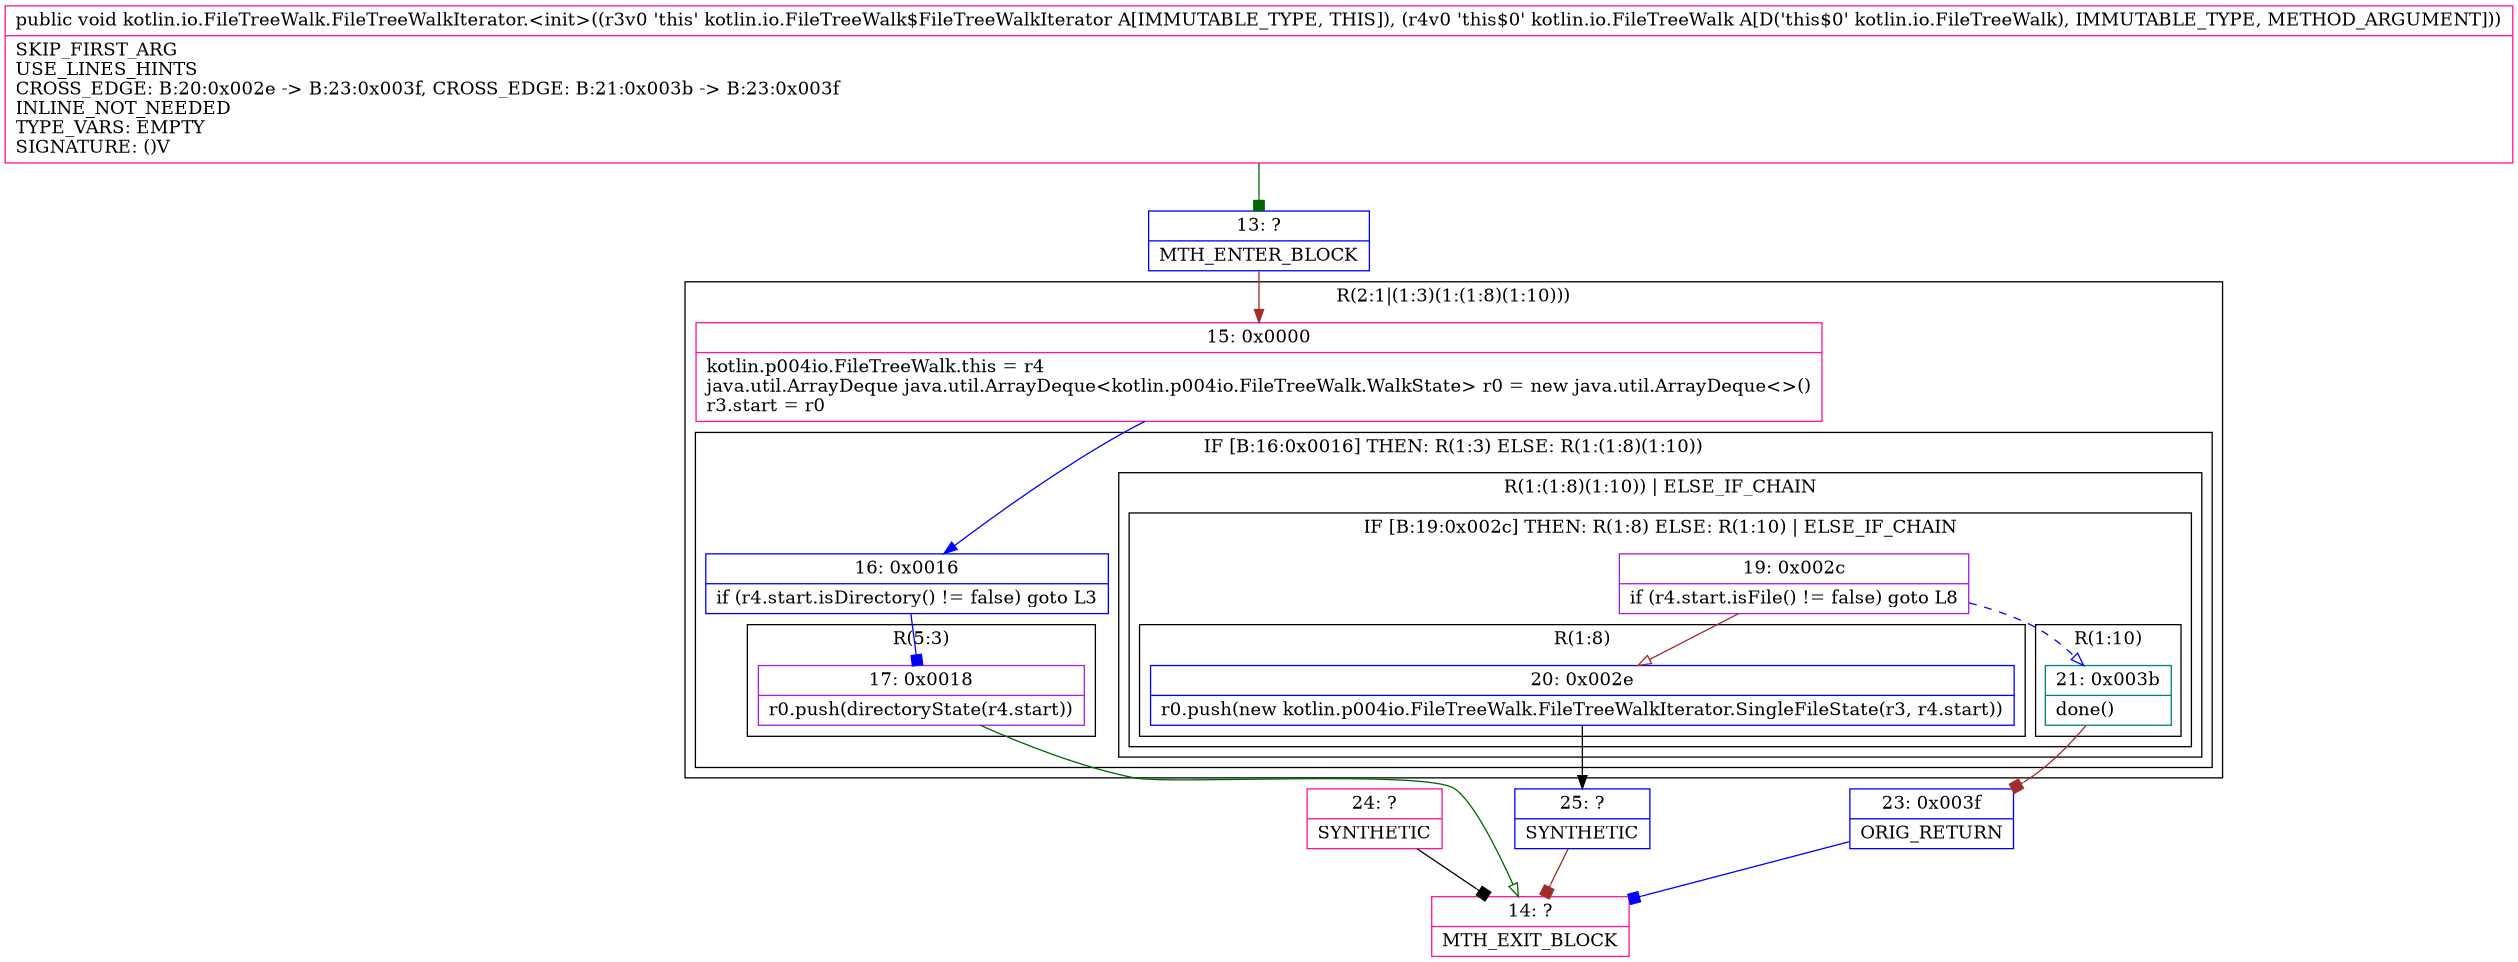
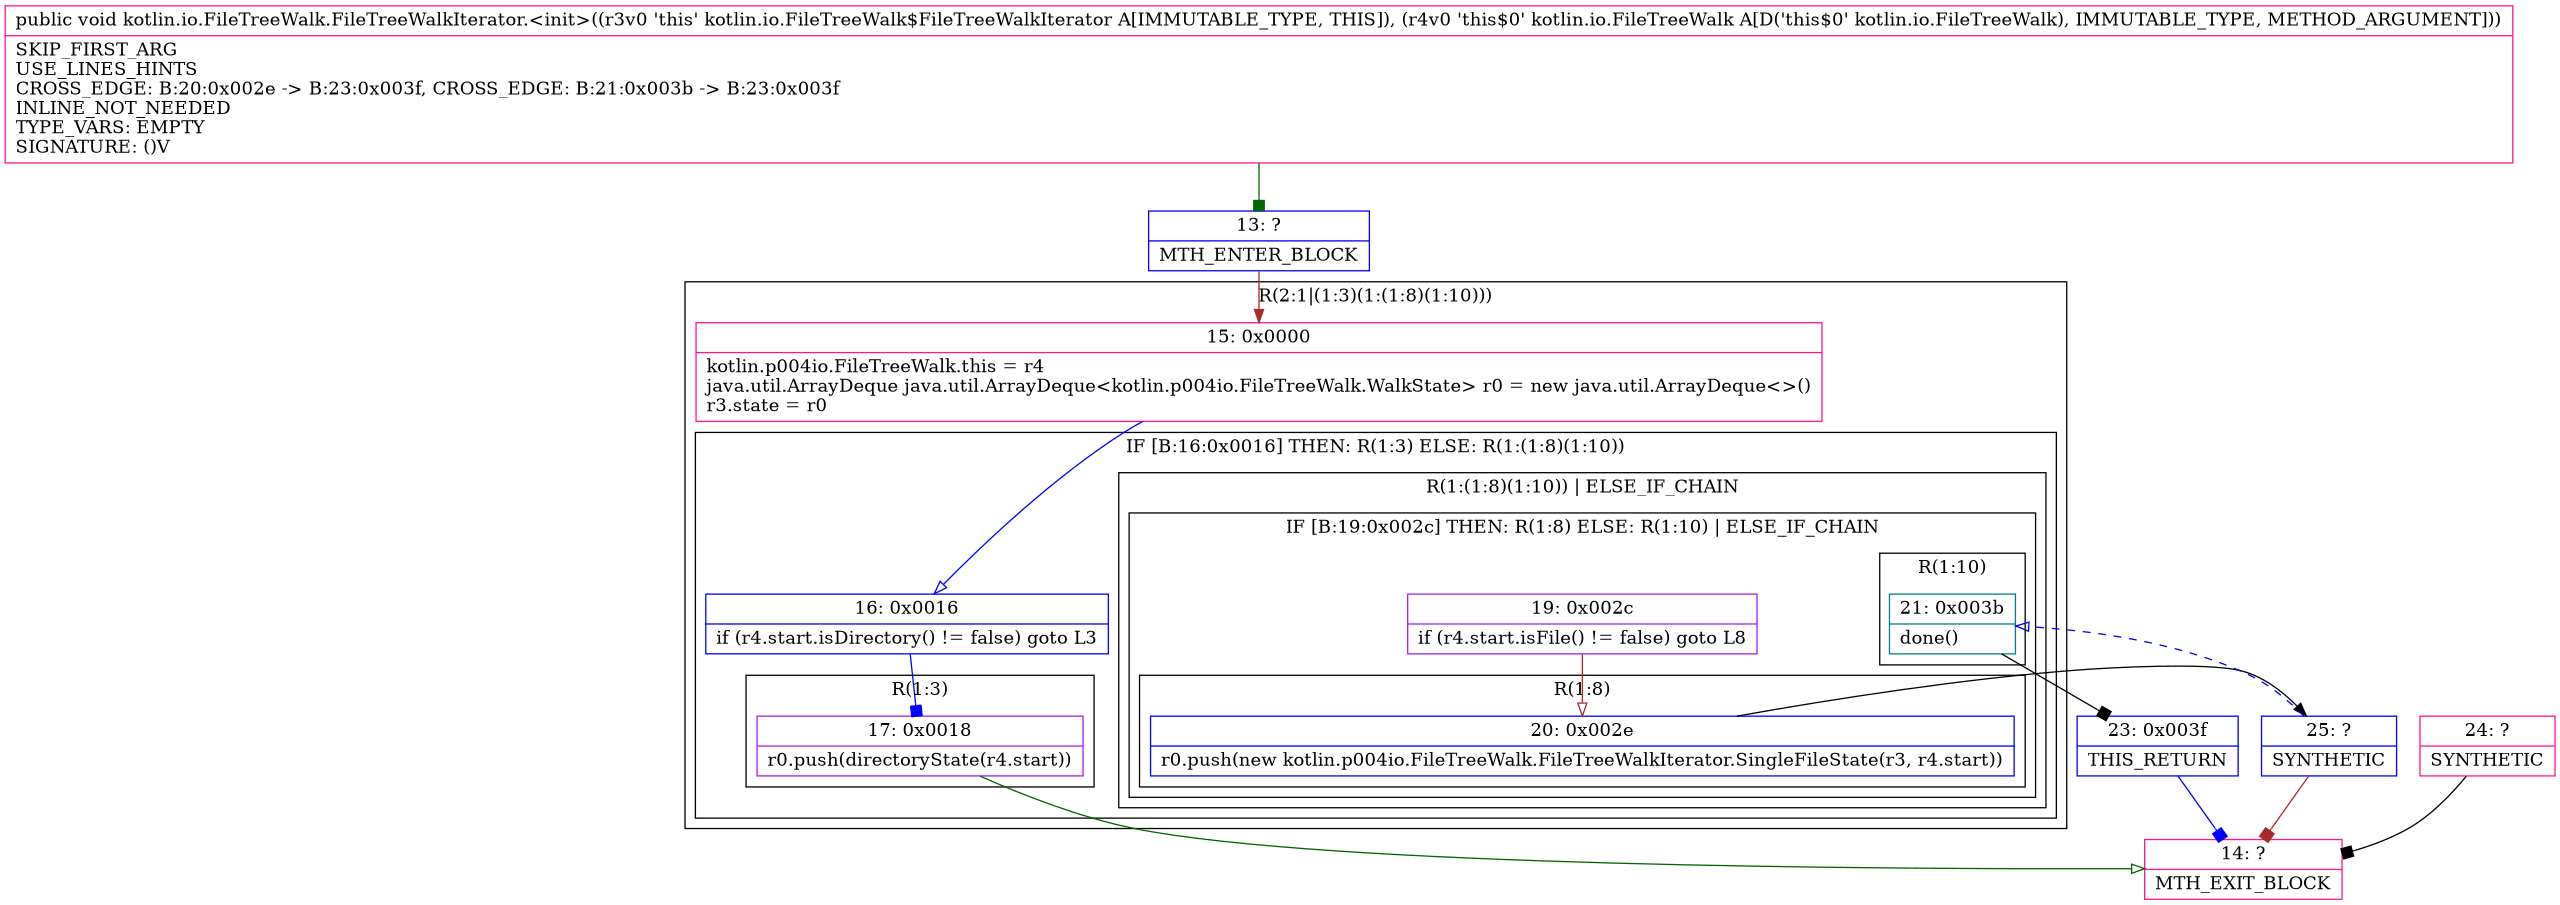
node "15: 0x0000": text "r3.start = r0" -> "r3.state = r0"
edge "15: 0x0000" -> "16: 0x0016": arrowhead normal -> onormal
edge "19: 0x002c" -> "21: 0x003b": now "25: ?" -> "21: 0x003b"
cluster "R(5:3)": label "R(5:3)" -> "R(1:3)"
edge "21: 0x003b" -> "23: 0x003f": color brown -> black
node "23: 0x003f": text "ORIG_RETURN" -> "THIS_RETURN"
